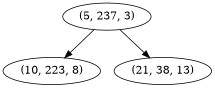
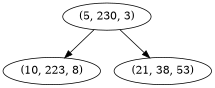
node "(5, 237, 3)": label "(5, 237, 3)" -> "(5, 230, 3)"
node "(21, 38, 13)": label "(21, 38, 13)" -> "(21, 38, 53)"
